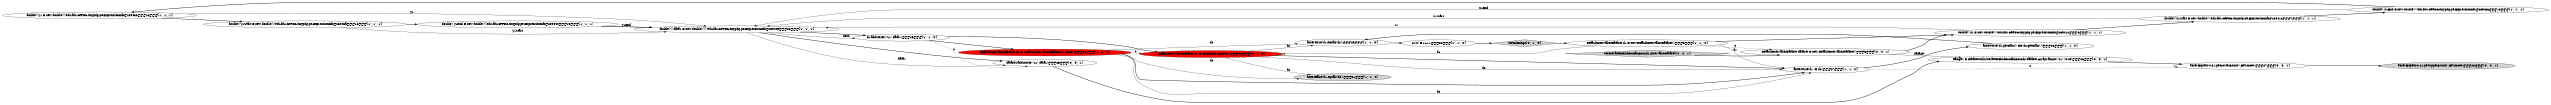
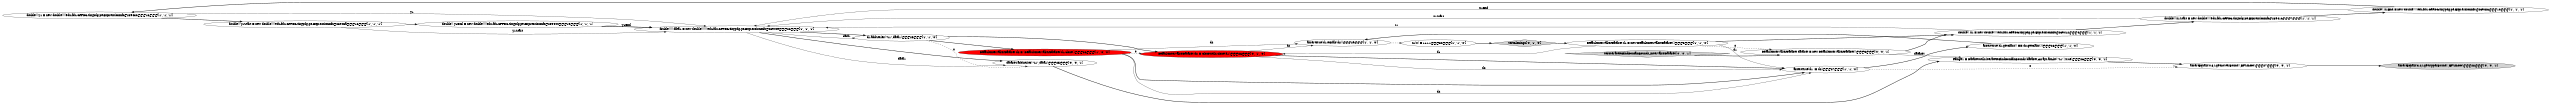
edge "assertTrue(d1.equals(d2))@@@29@@@['1', '1', '0']" -> "x1(0( = 111.1@@@30@@@['1', '1', '0']": style bold -> dashed
node "assertFalse(d1.equals(d2))@@@31@@@['1', '1', '0']": removed
